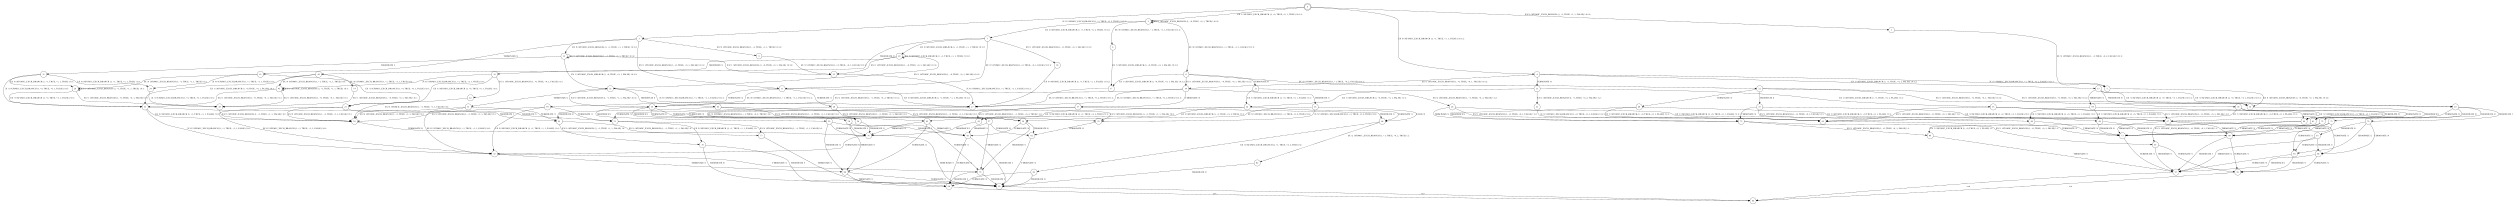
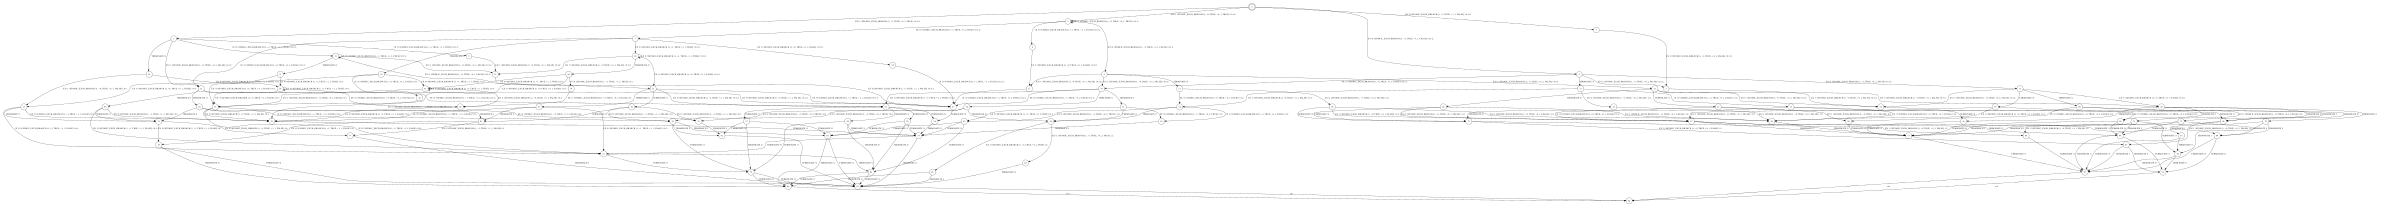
node "24": removed
edge "36" -> "64": label "FALSE !0" -> "TERMINATE !0"
edge "91" -> "88": now "72" -> "88"
